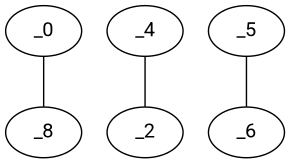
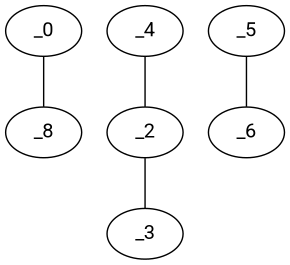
node "_3": added
